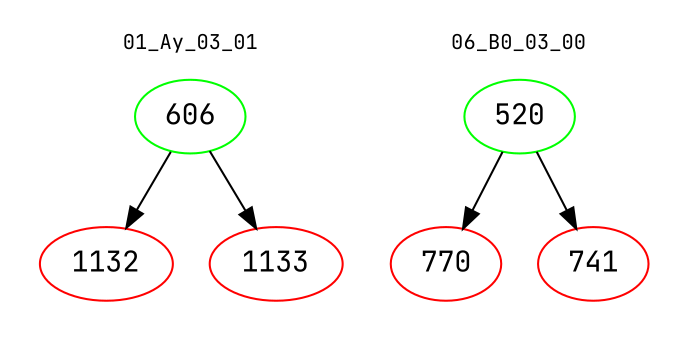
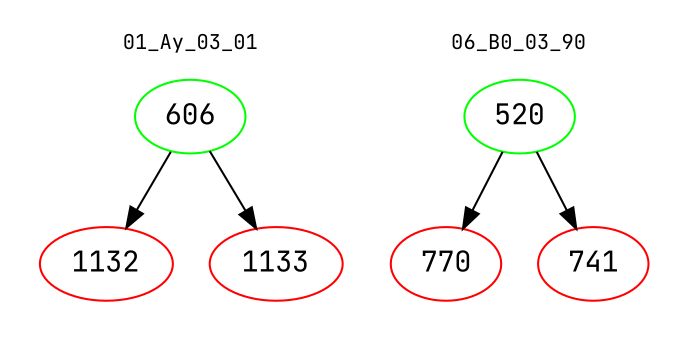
cluster "06_B0_03_00": label "06_B0_03_00" -> "06_B0_03_90"
